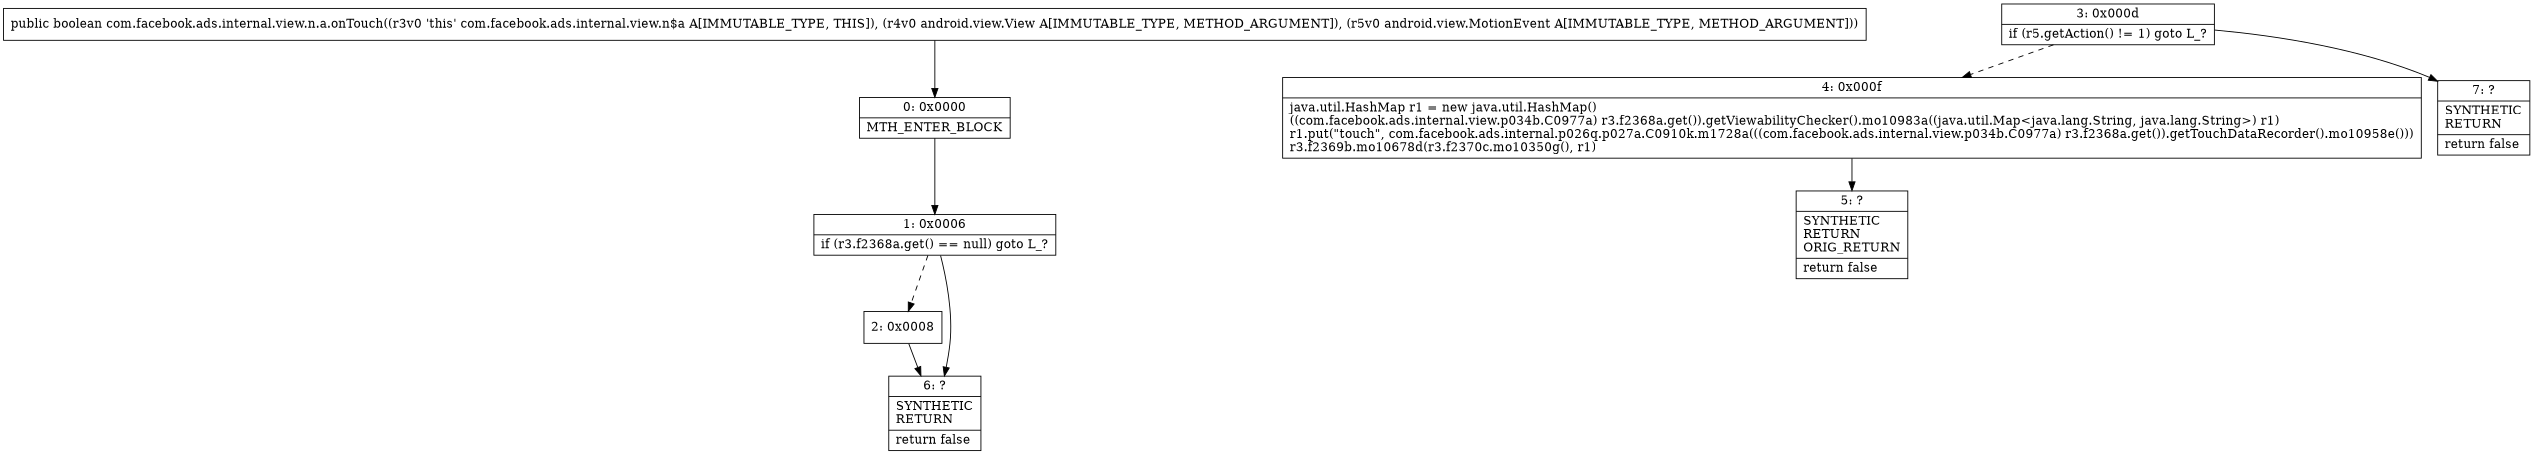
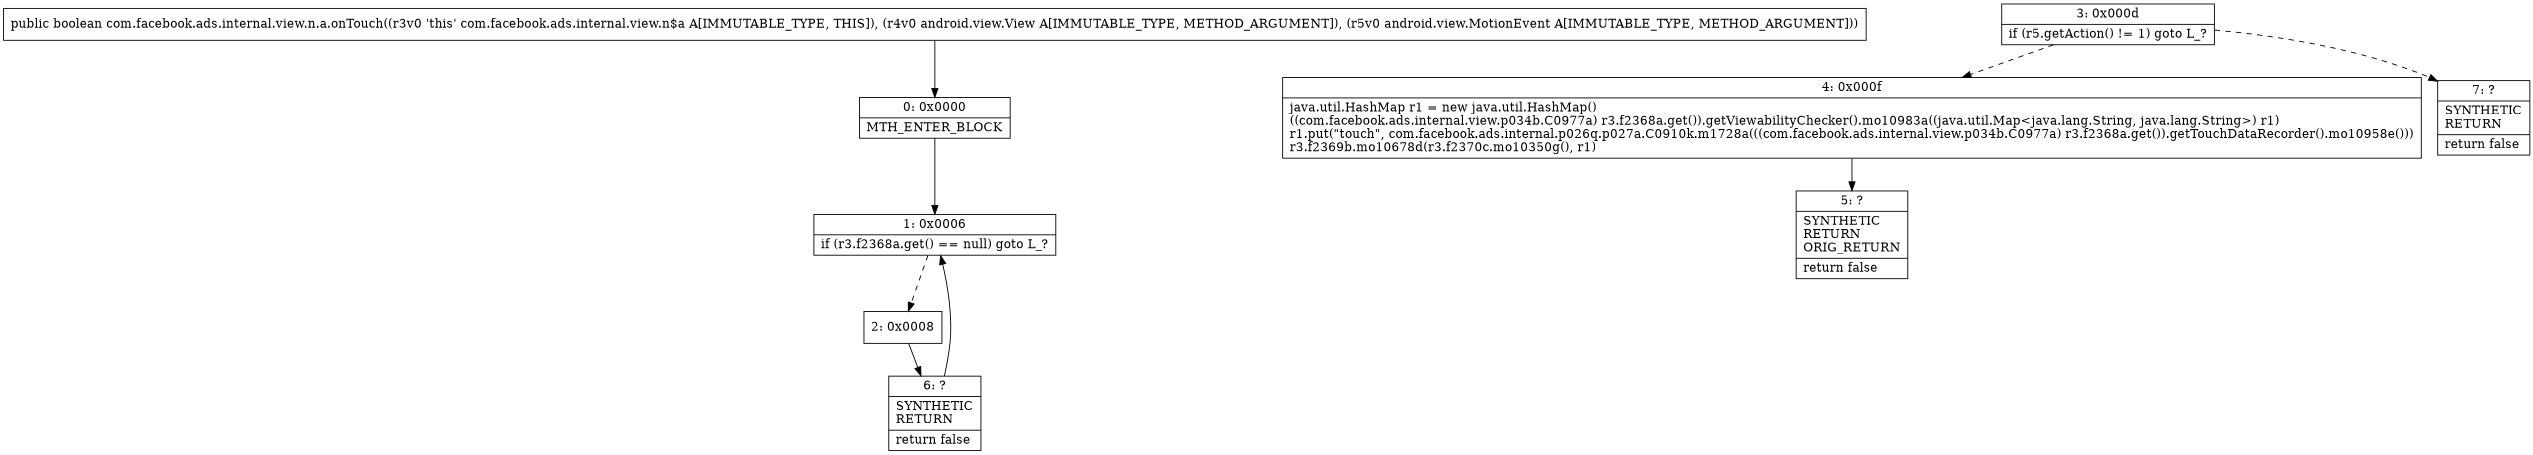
edge "3: 0x000d" -> "7: ?": style solid -> dashed
edge "1: 0x0006" -> "6: ?": reversed
